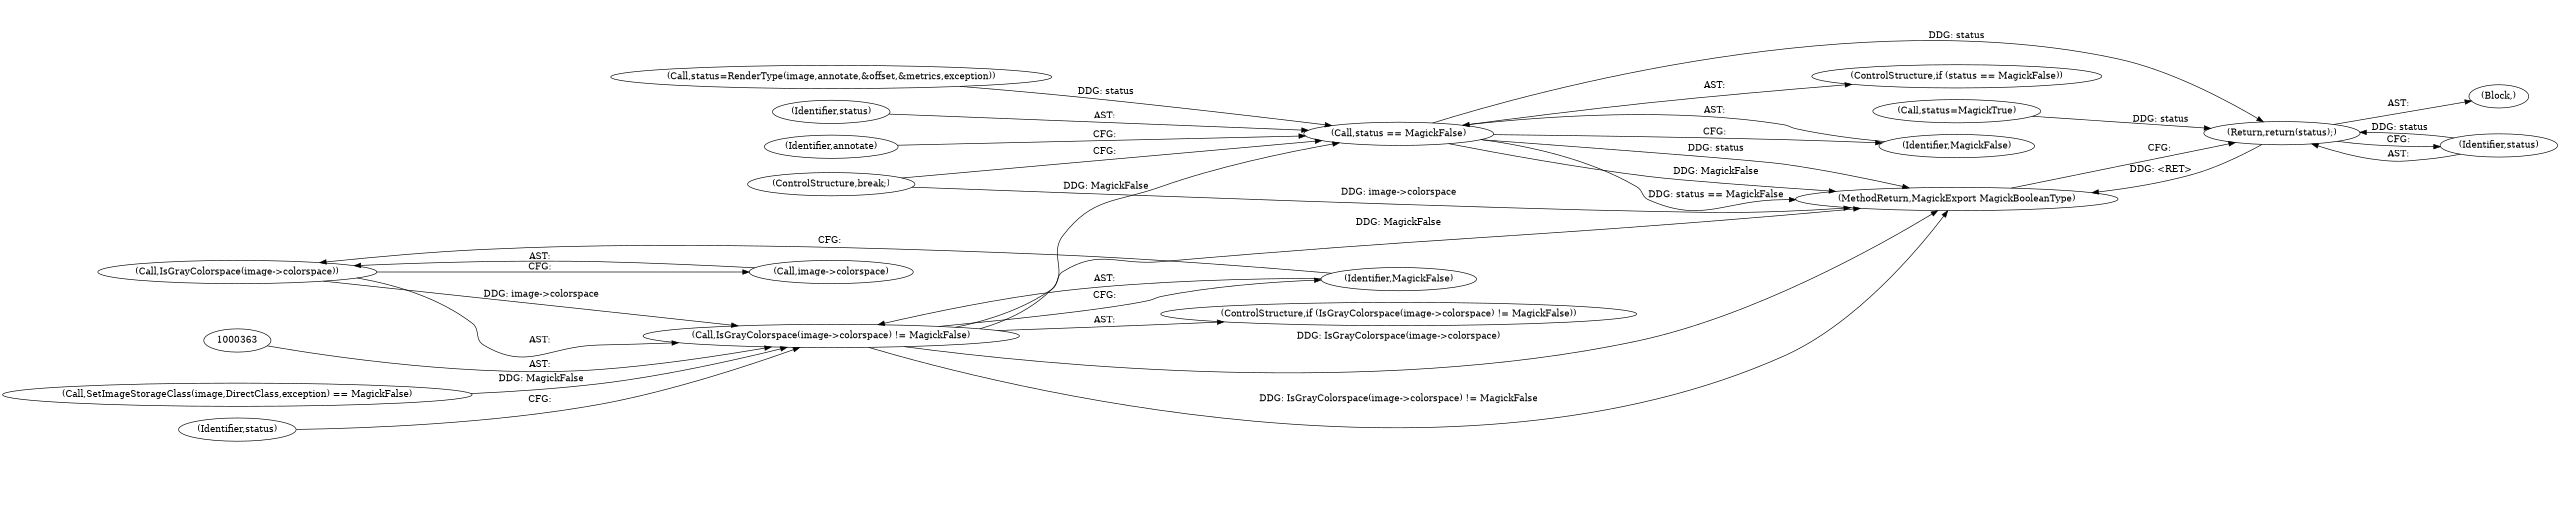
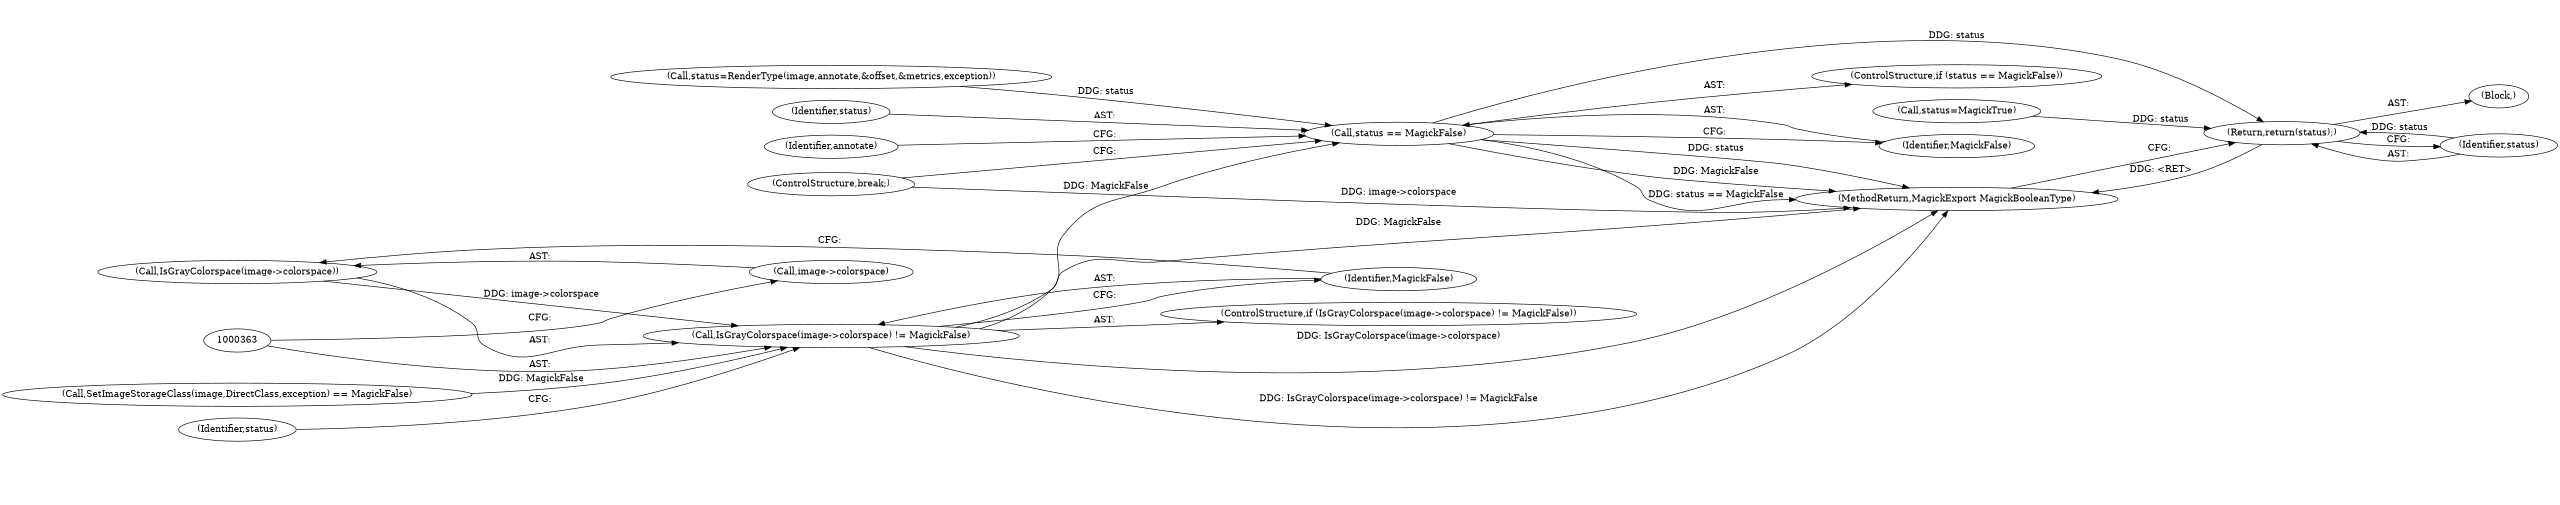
edge "(Call,IsGrayColorspace(image->colorspace))" -> "(Call,image->colorspace)": now "1000363" -> "(Call,image->colorspace)"
